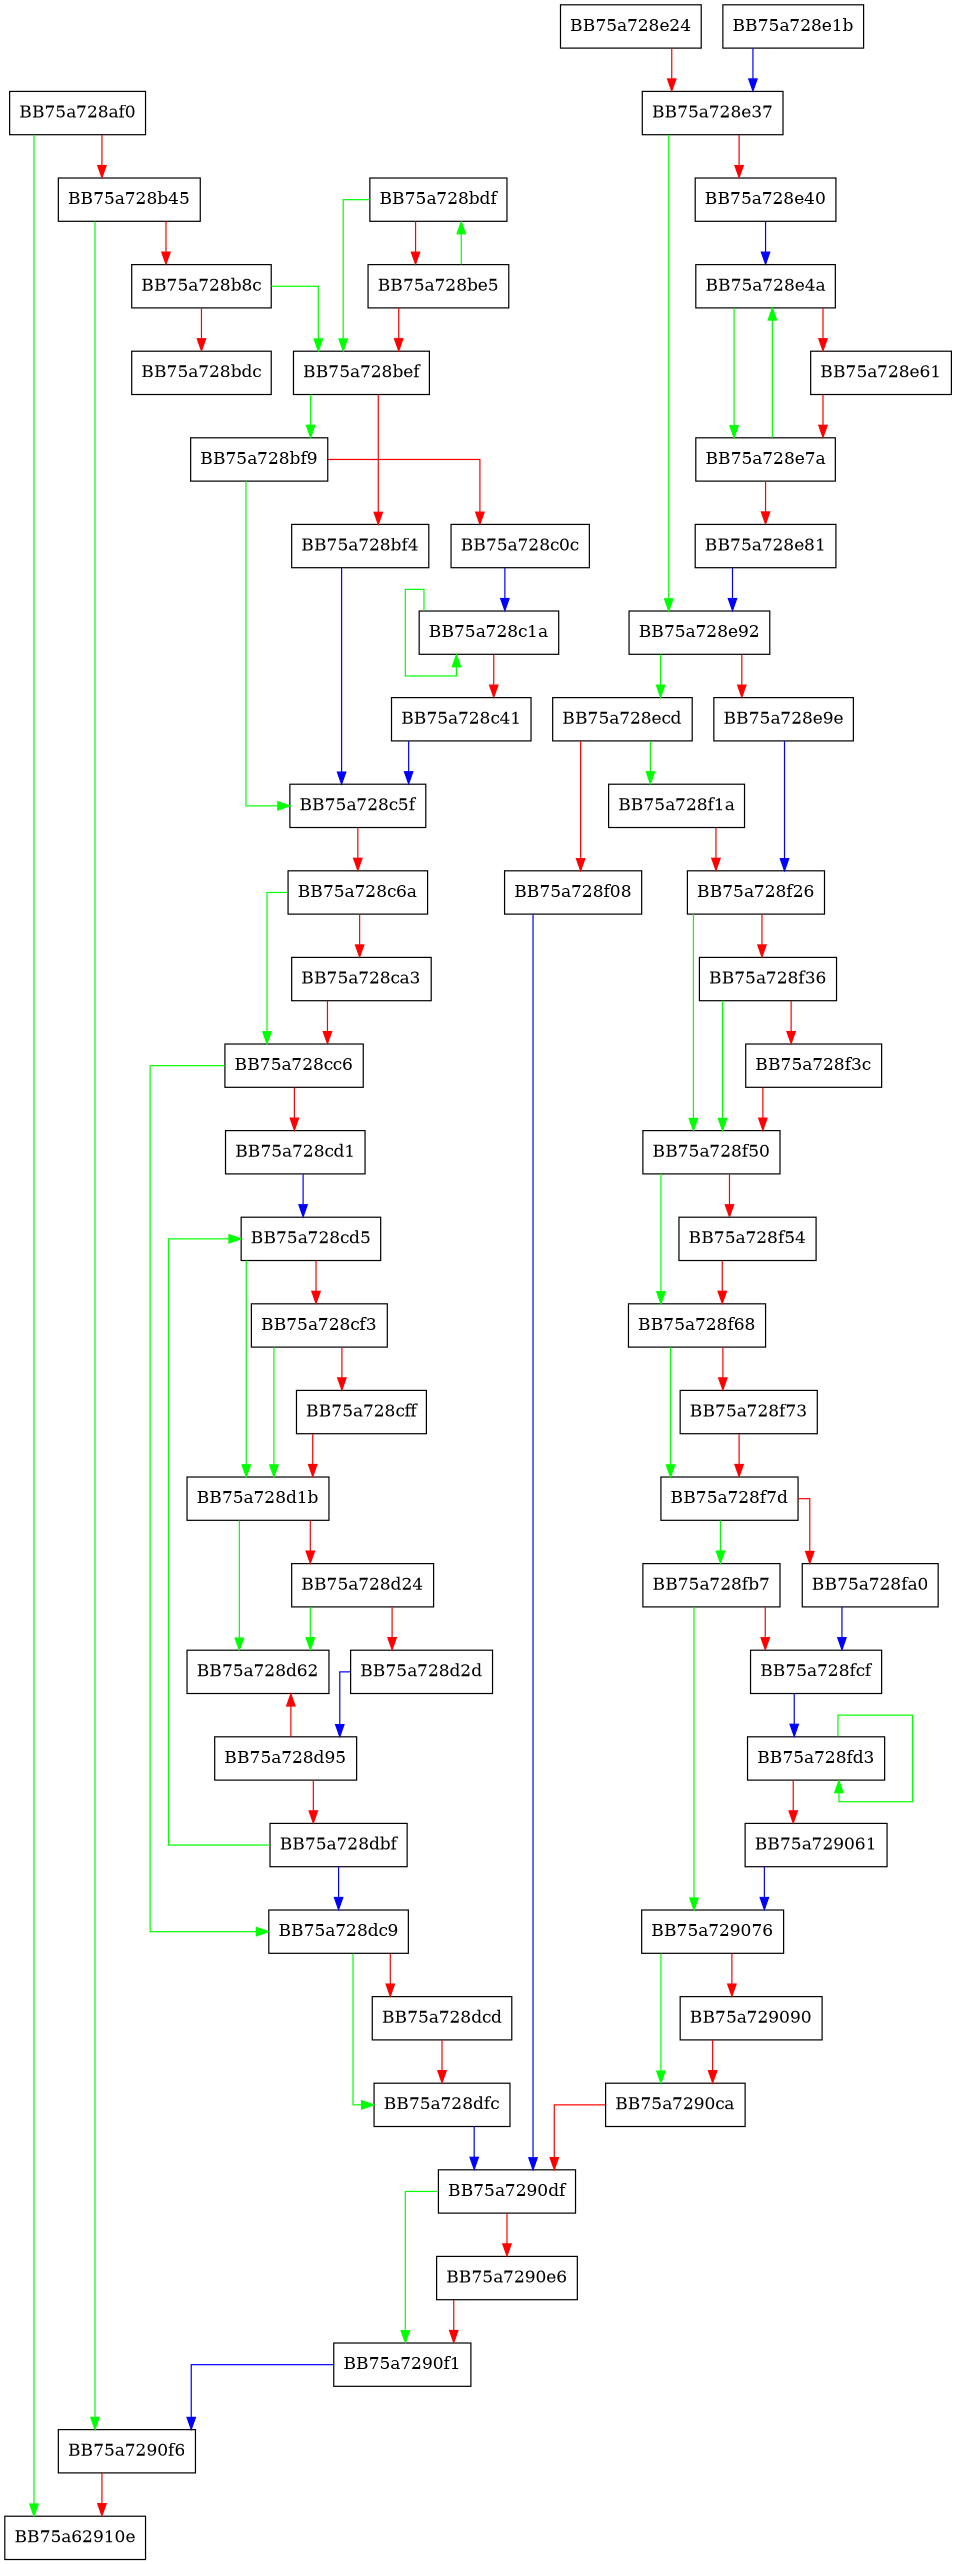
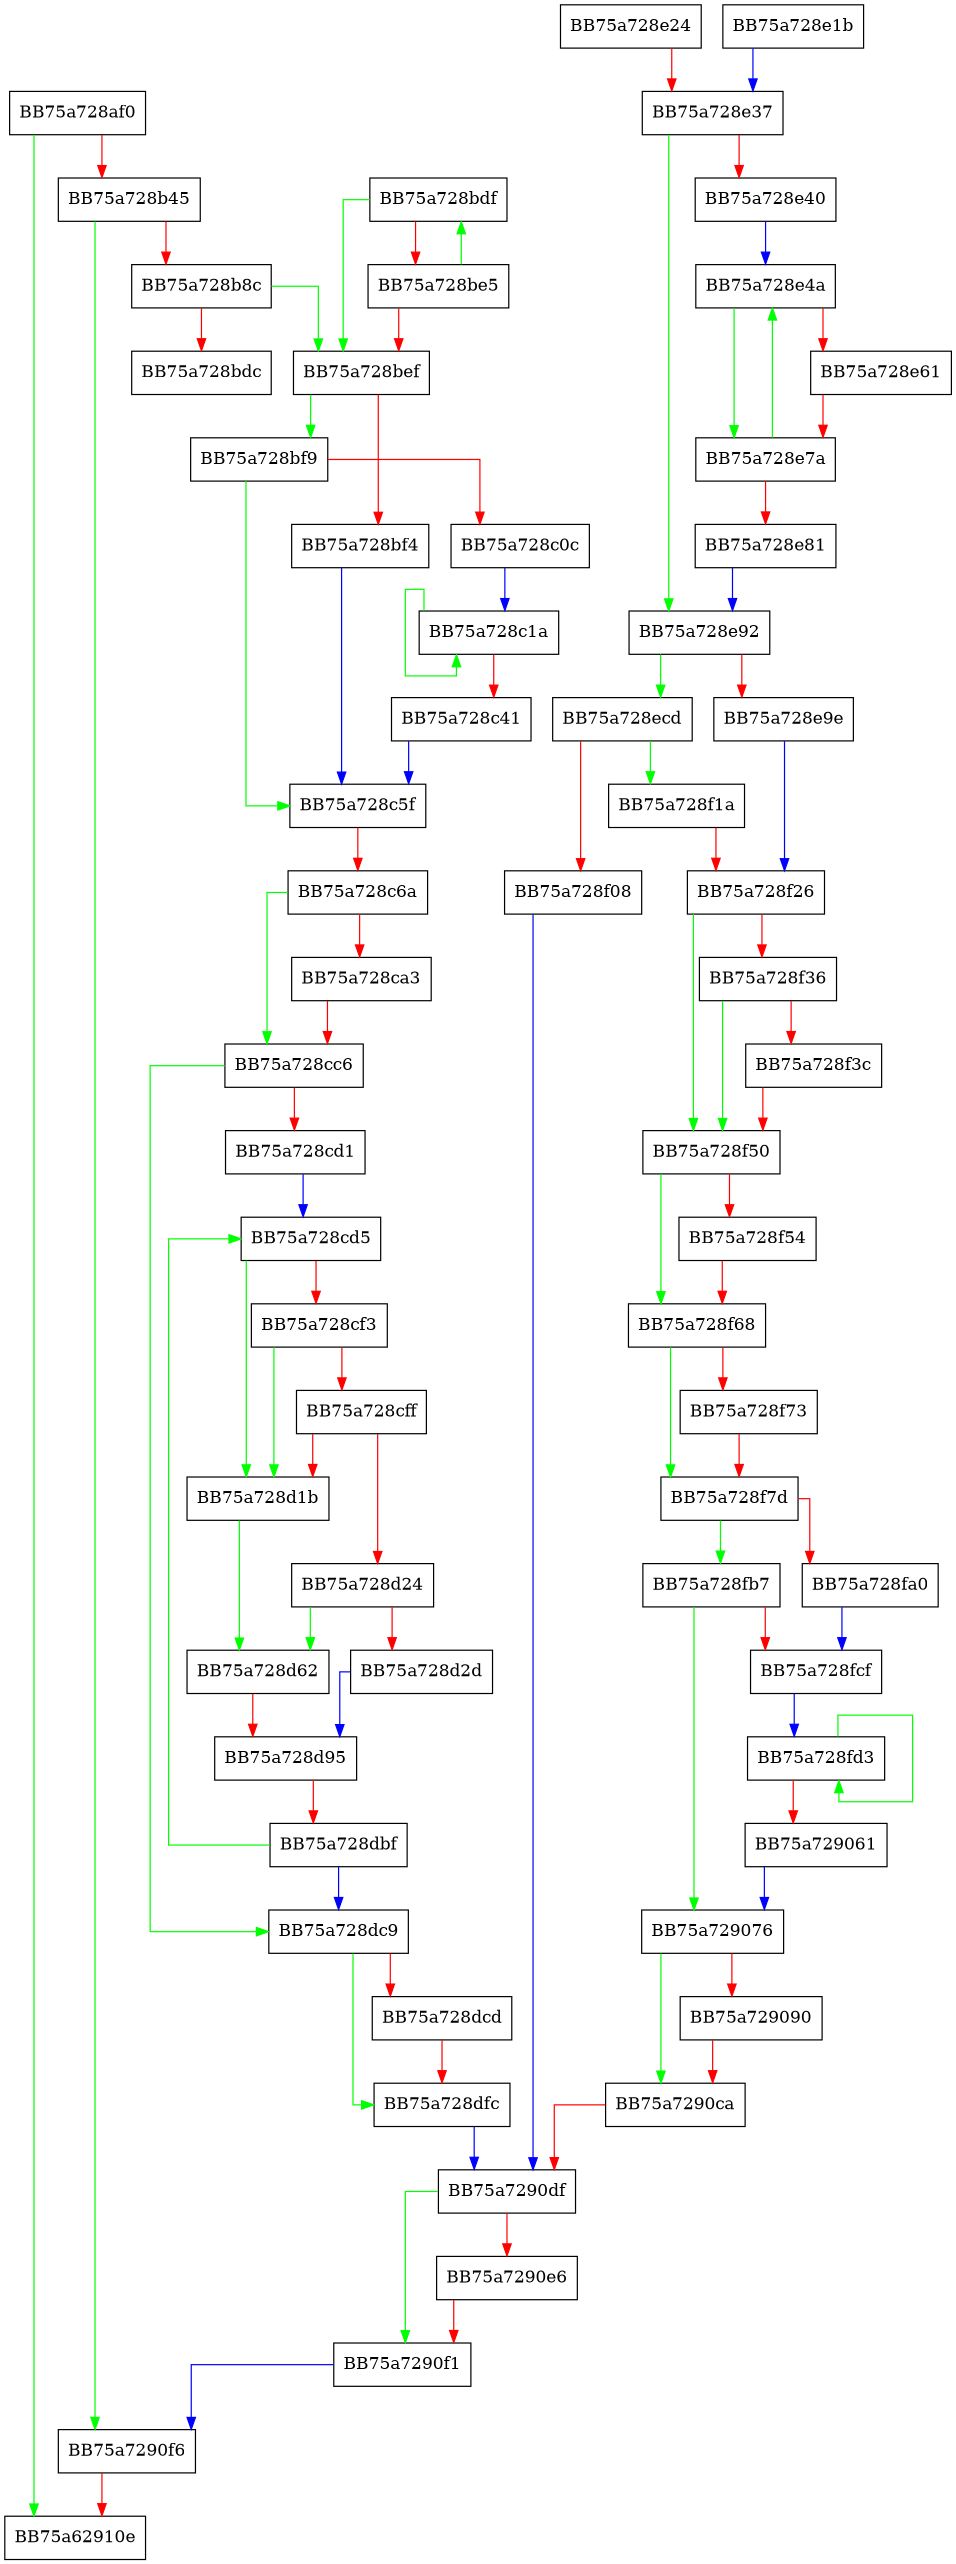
edge "BB75a728d1b" -> "BB75a728d24": now "BB75a728cff" -> "BB75a728d24"
edge "BB75a728d95" -> "BB75a728d62": reversed
